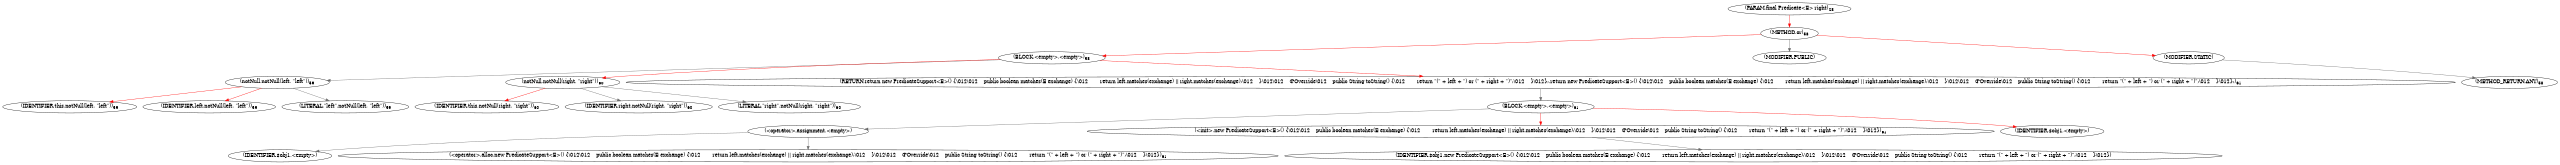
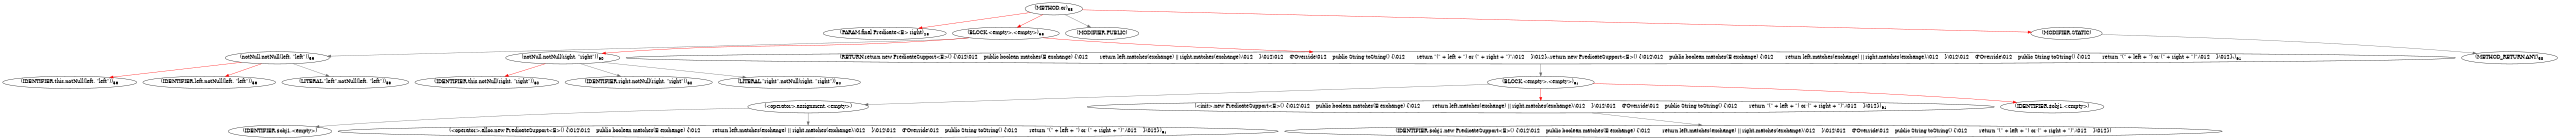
edge "(PARAM,final Predicate<E> right)" -> "(METHOD,or)": reversed
